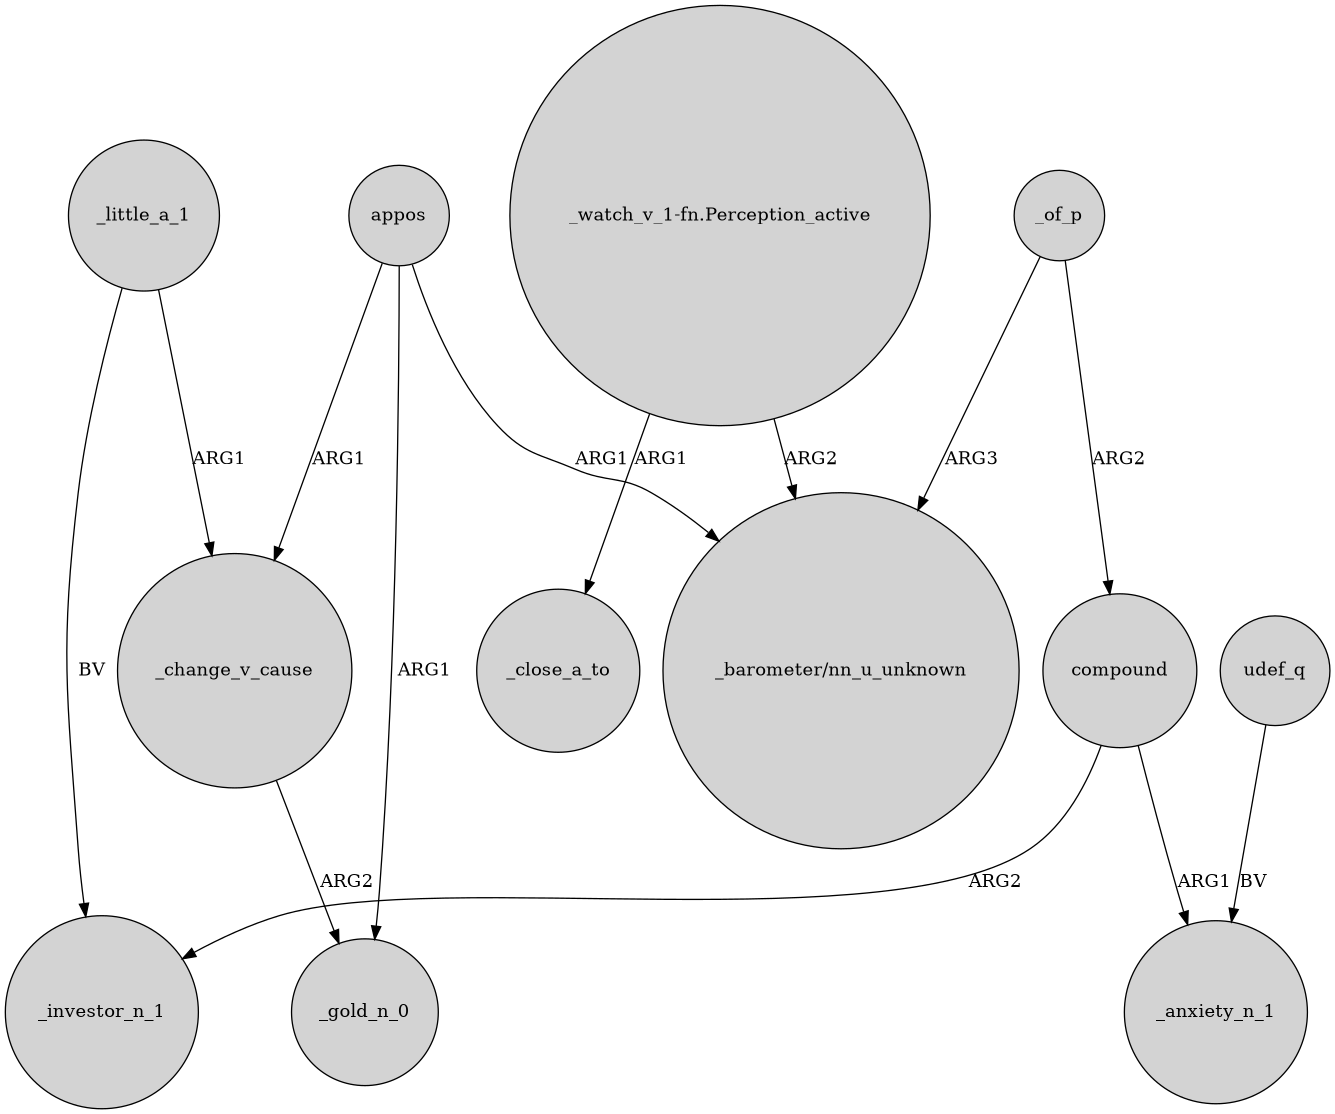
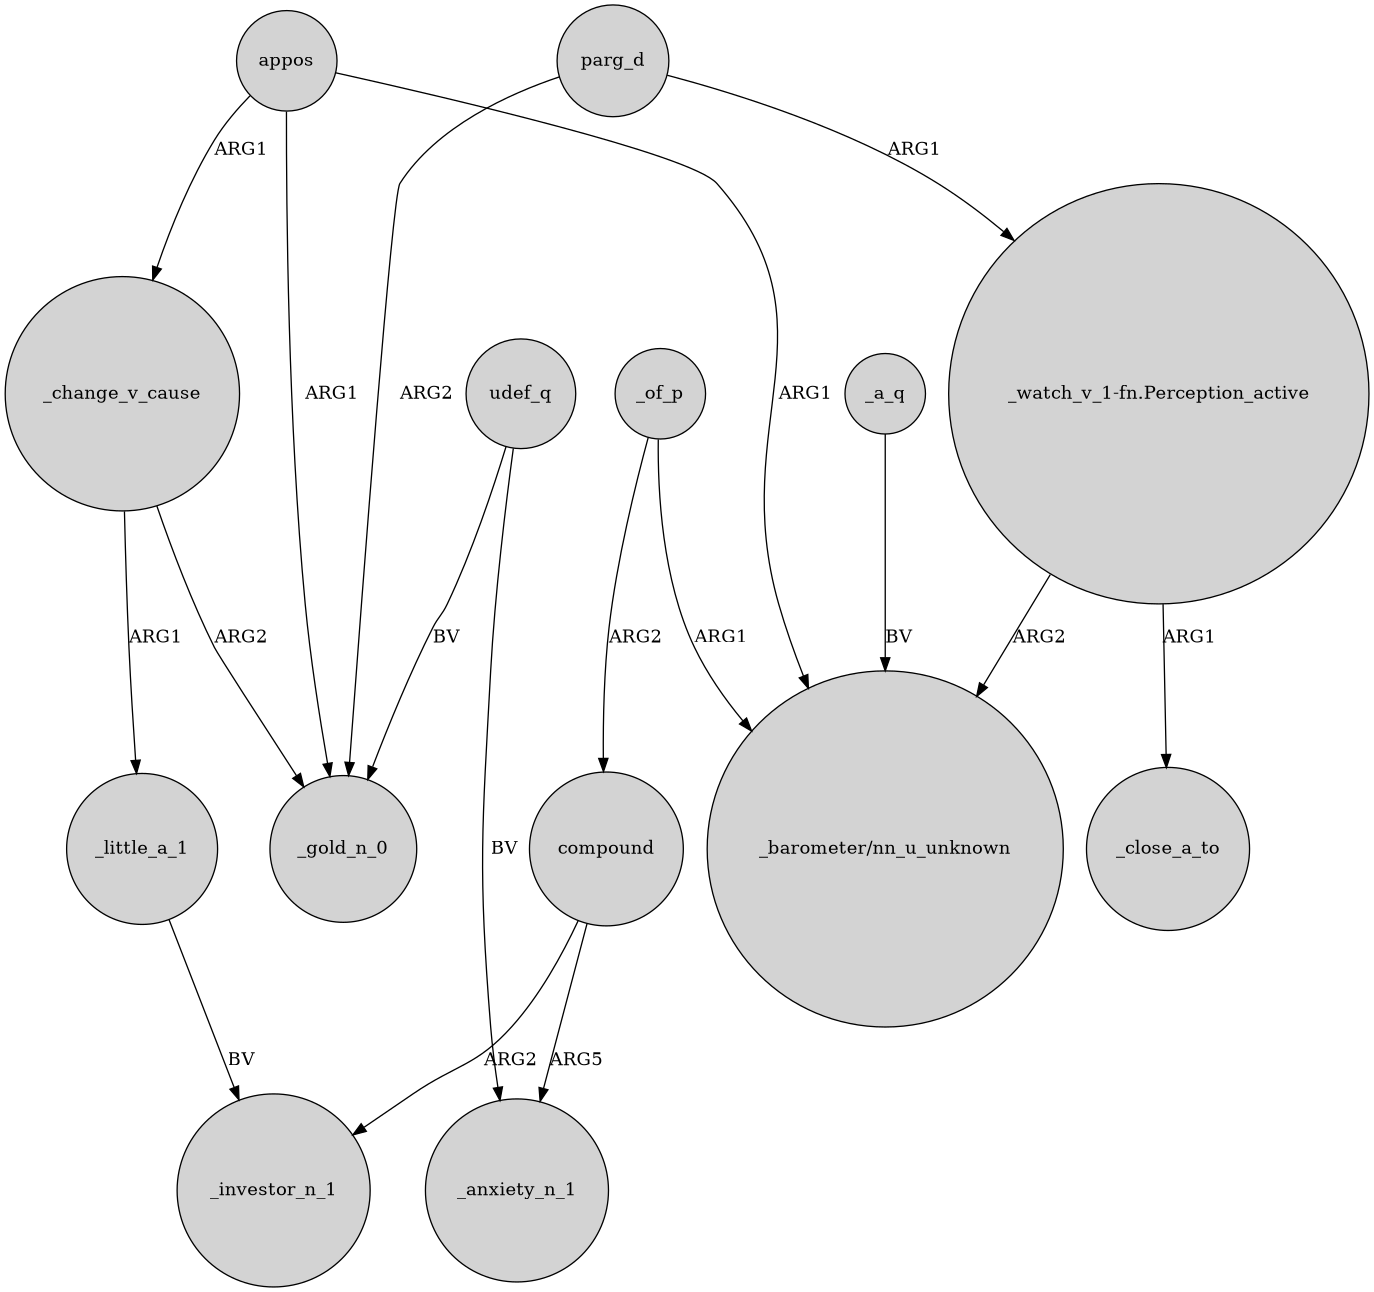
node "parg_d": added
node "_a_q": added
edge "_little_a_1" -> "_change_v_cause": reversed
edge "_of_p" -> "_barometer/nn_u_unknown": label "ARG3" -> "ARG1"
edge "udef_q" -> "_gold_n_0": added, label "BV"
edge "compound" -> "_anxiety_n_1": label "ARG1" -> "ARG5"
